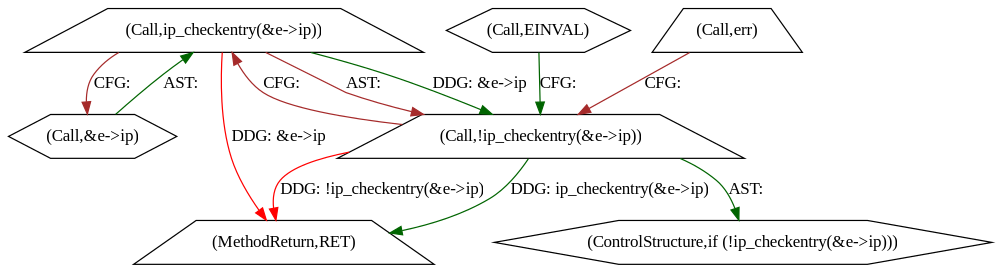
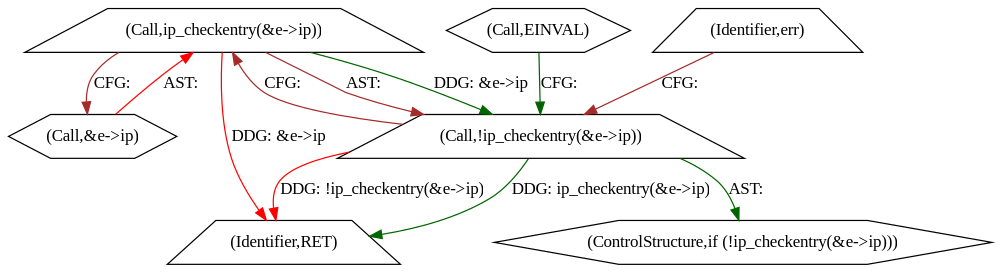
node "(Call,err)": label "(Call,err)" -> "(Identifier,err)"
edge "(Call,&e->ip)" -> "(Call,ip_checkentry(&e->ip))": color darkgreen -> red
node "(MethodReturn,RET)": label "(MethodReturn,RET)" -> "(Identifier,RET)"
